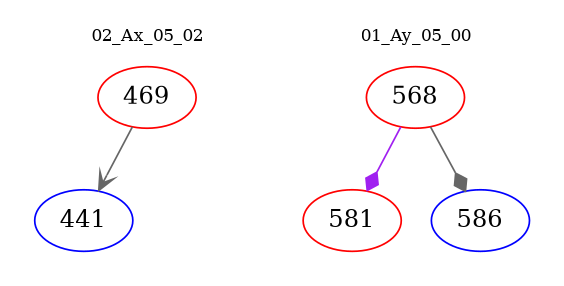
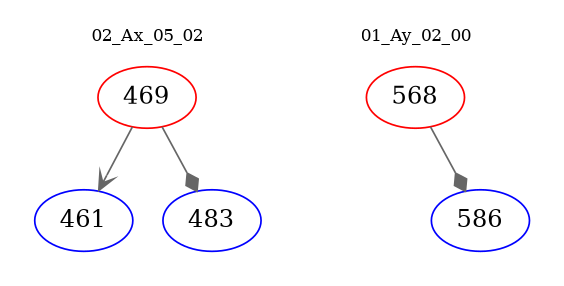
cluster "01_Ay_05_00": label "01_Ay_05_00" -> "01_Ay_02_00"
node "441": label "441" -> "461"
node "483": added
node "581": removed
